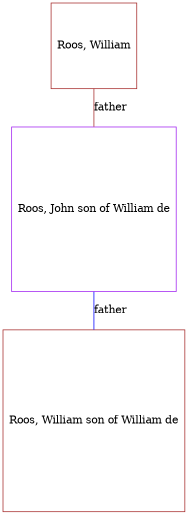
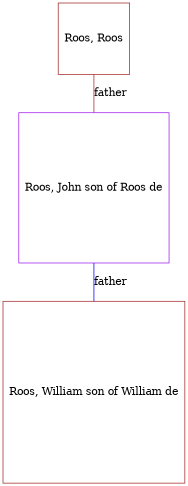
node "Roos, William": label "Roos, William" -> "Roos, Roos"
node "Roos, John son of William de": label "Roos, John son of William de" -> "Roos, John son of Roos de"
